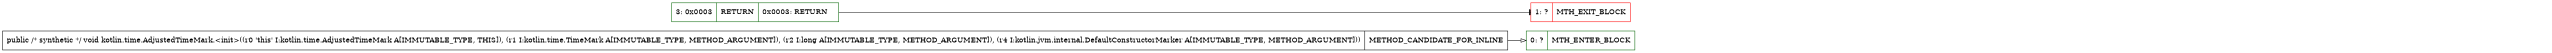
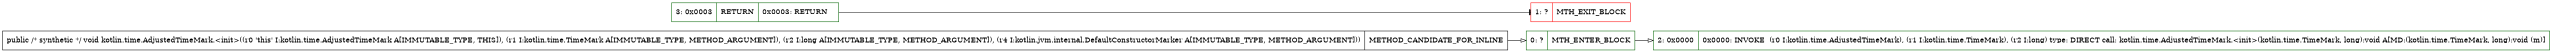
node "2: 0x0000": added
